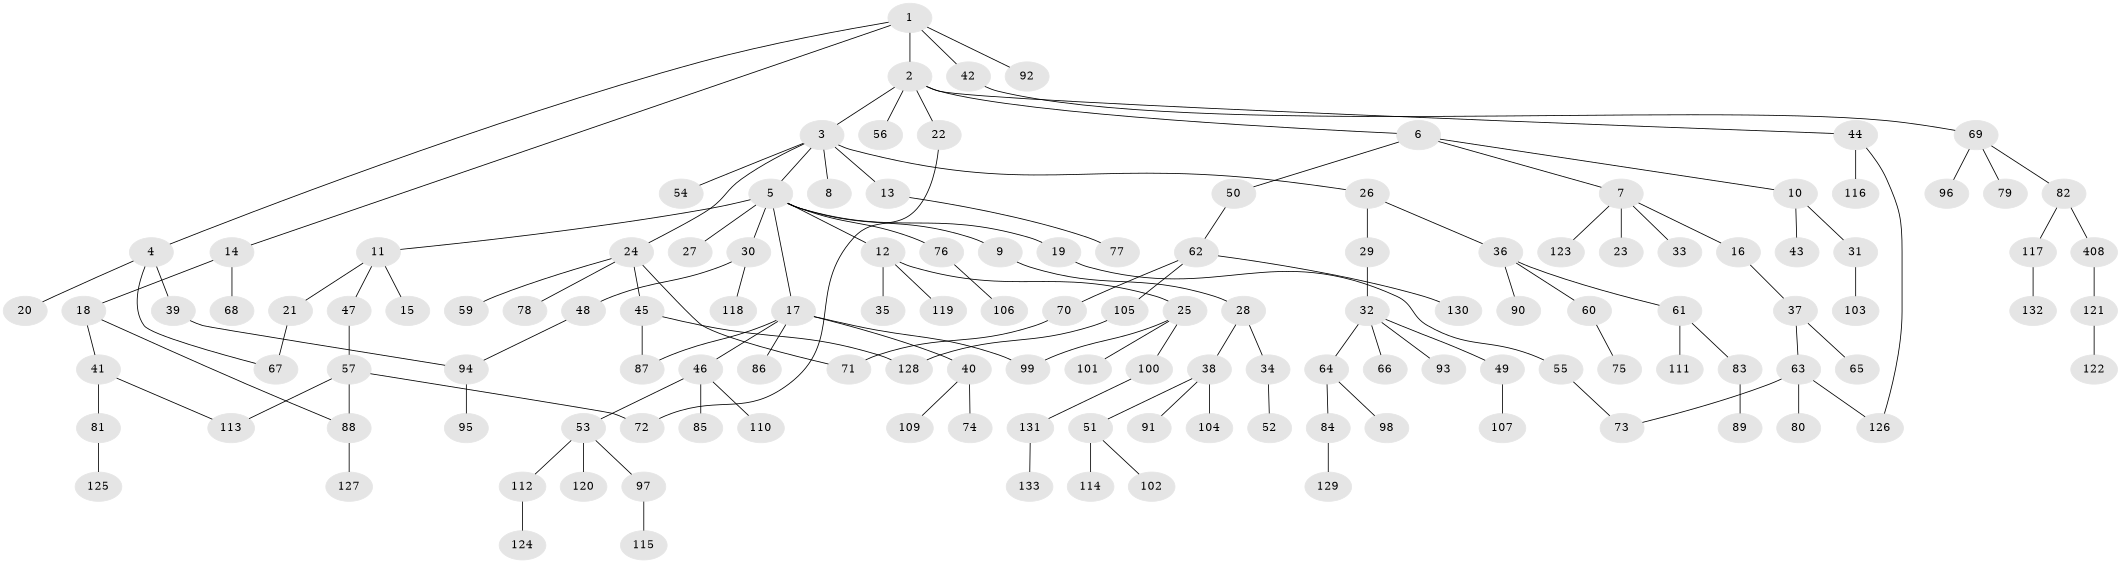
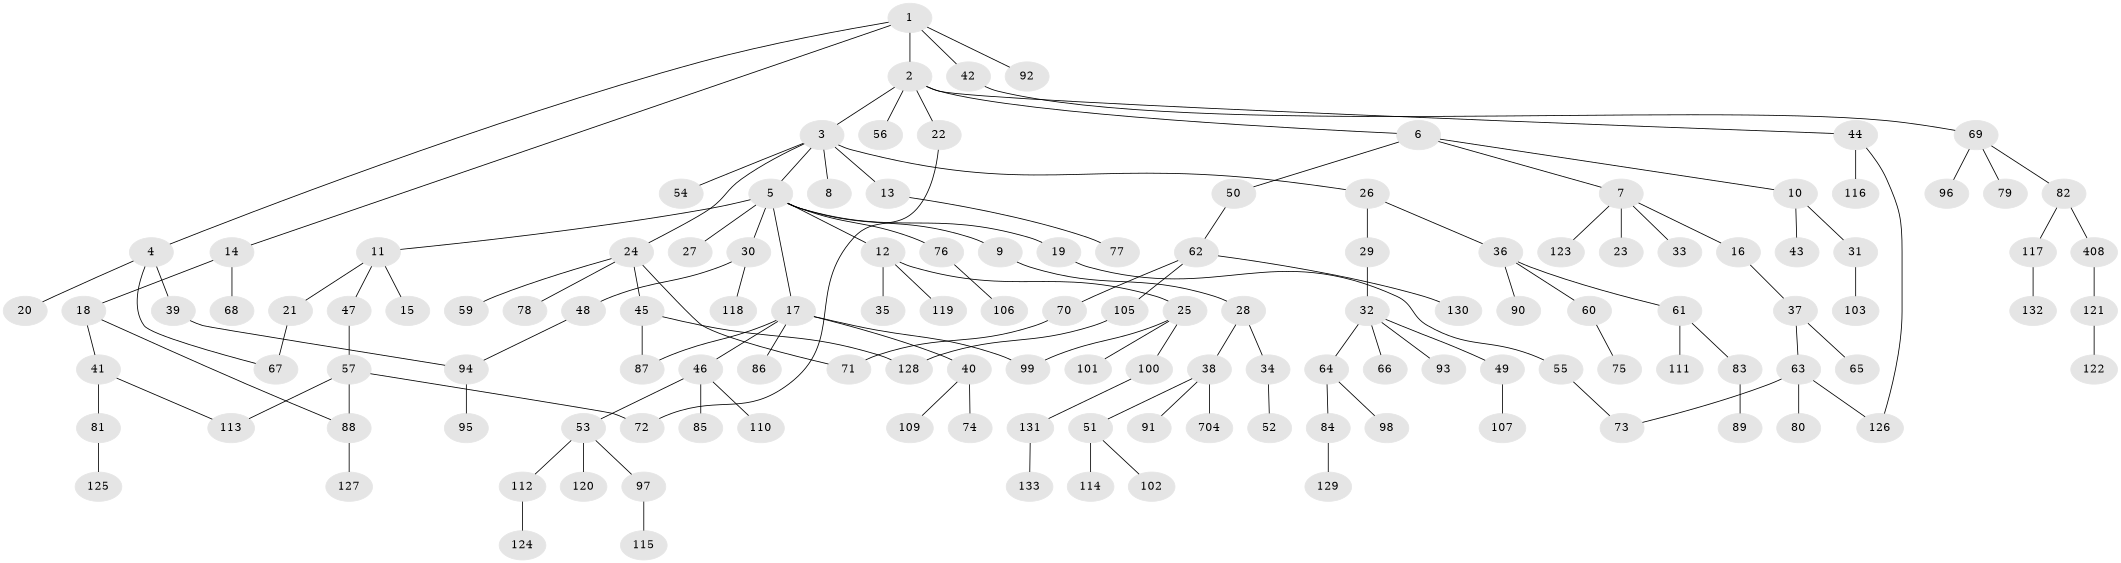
node "104": label "104" -> "704"
